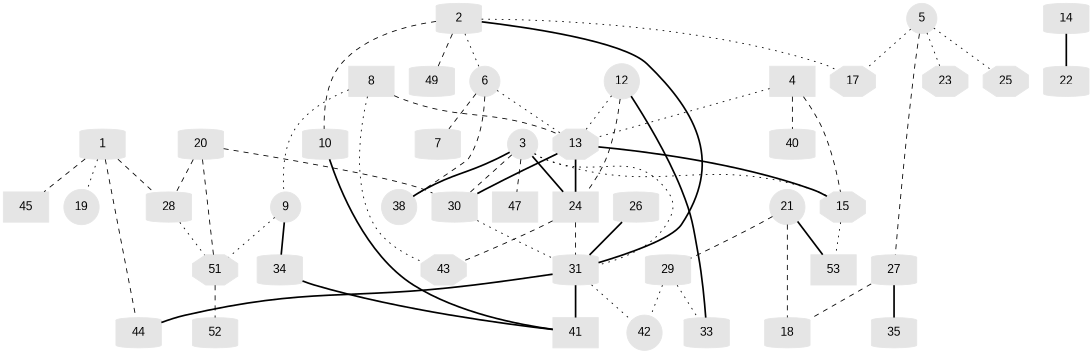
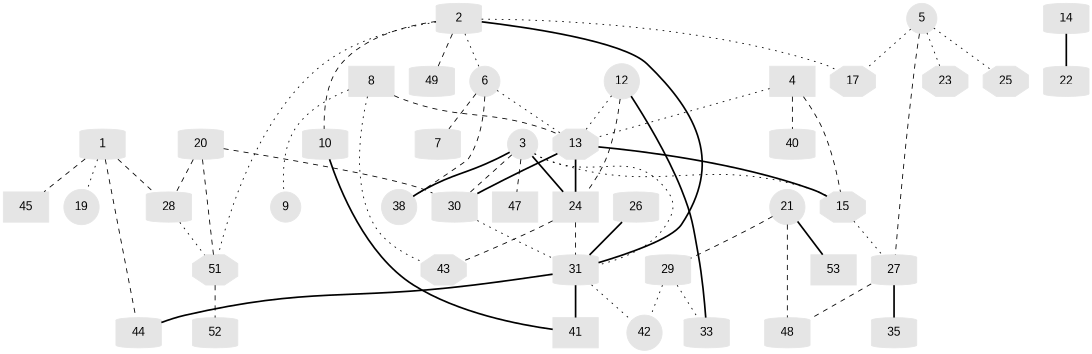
edge "9" -- "51": now "2" -- "51"
edge "15" -- "53": now "15" -- "27"
node "34": removed
node "18": label "18" -> "48"
